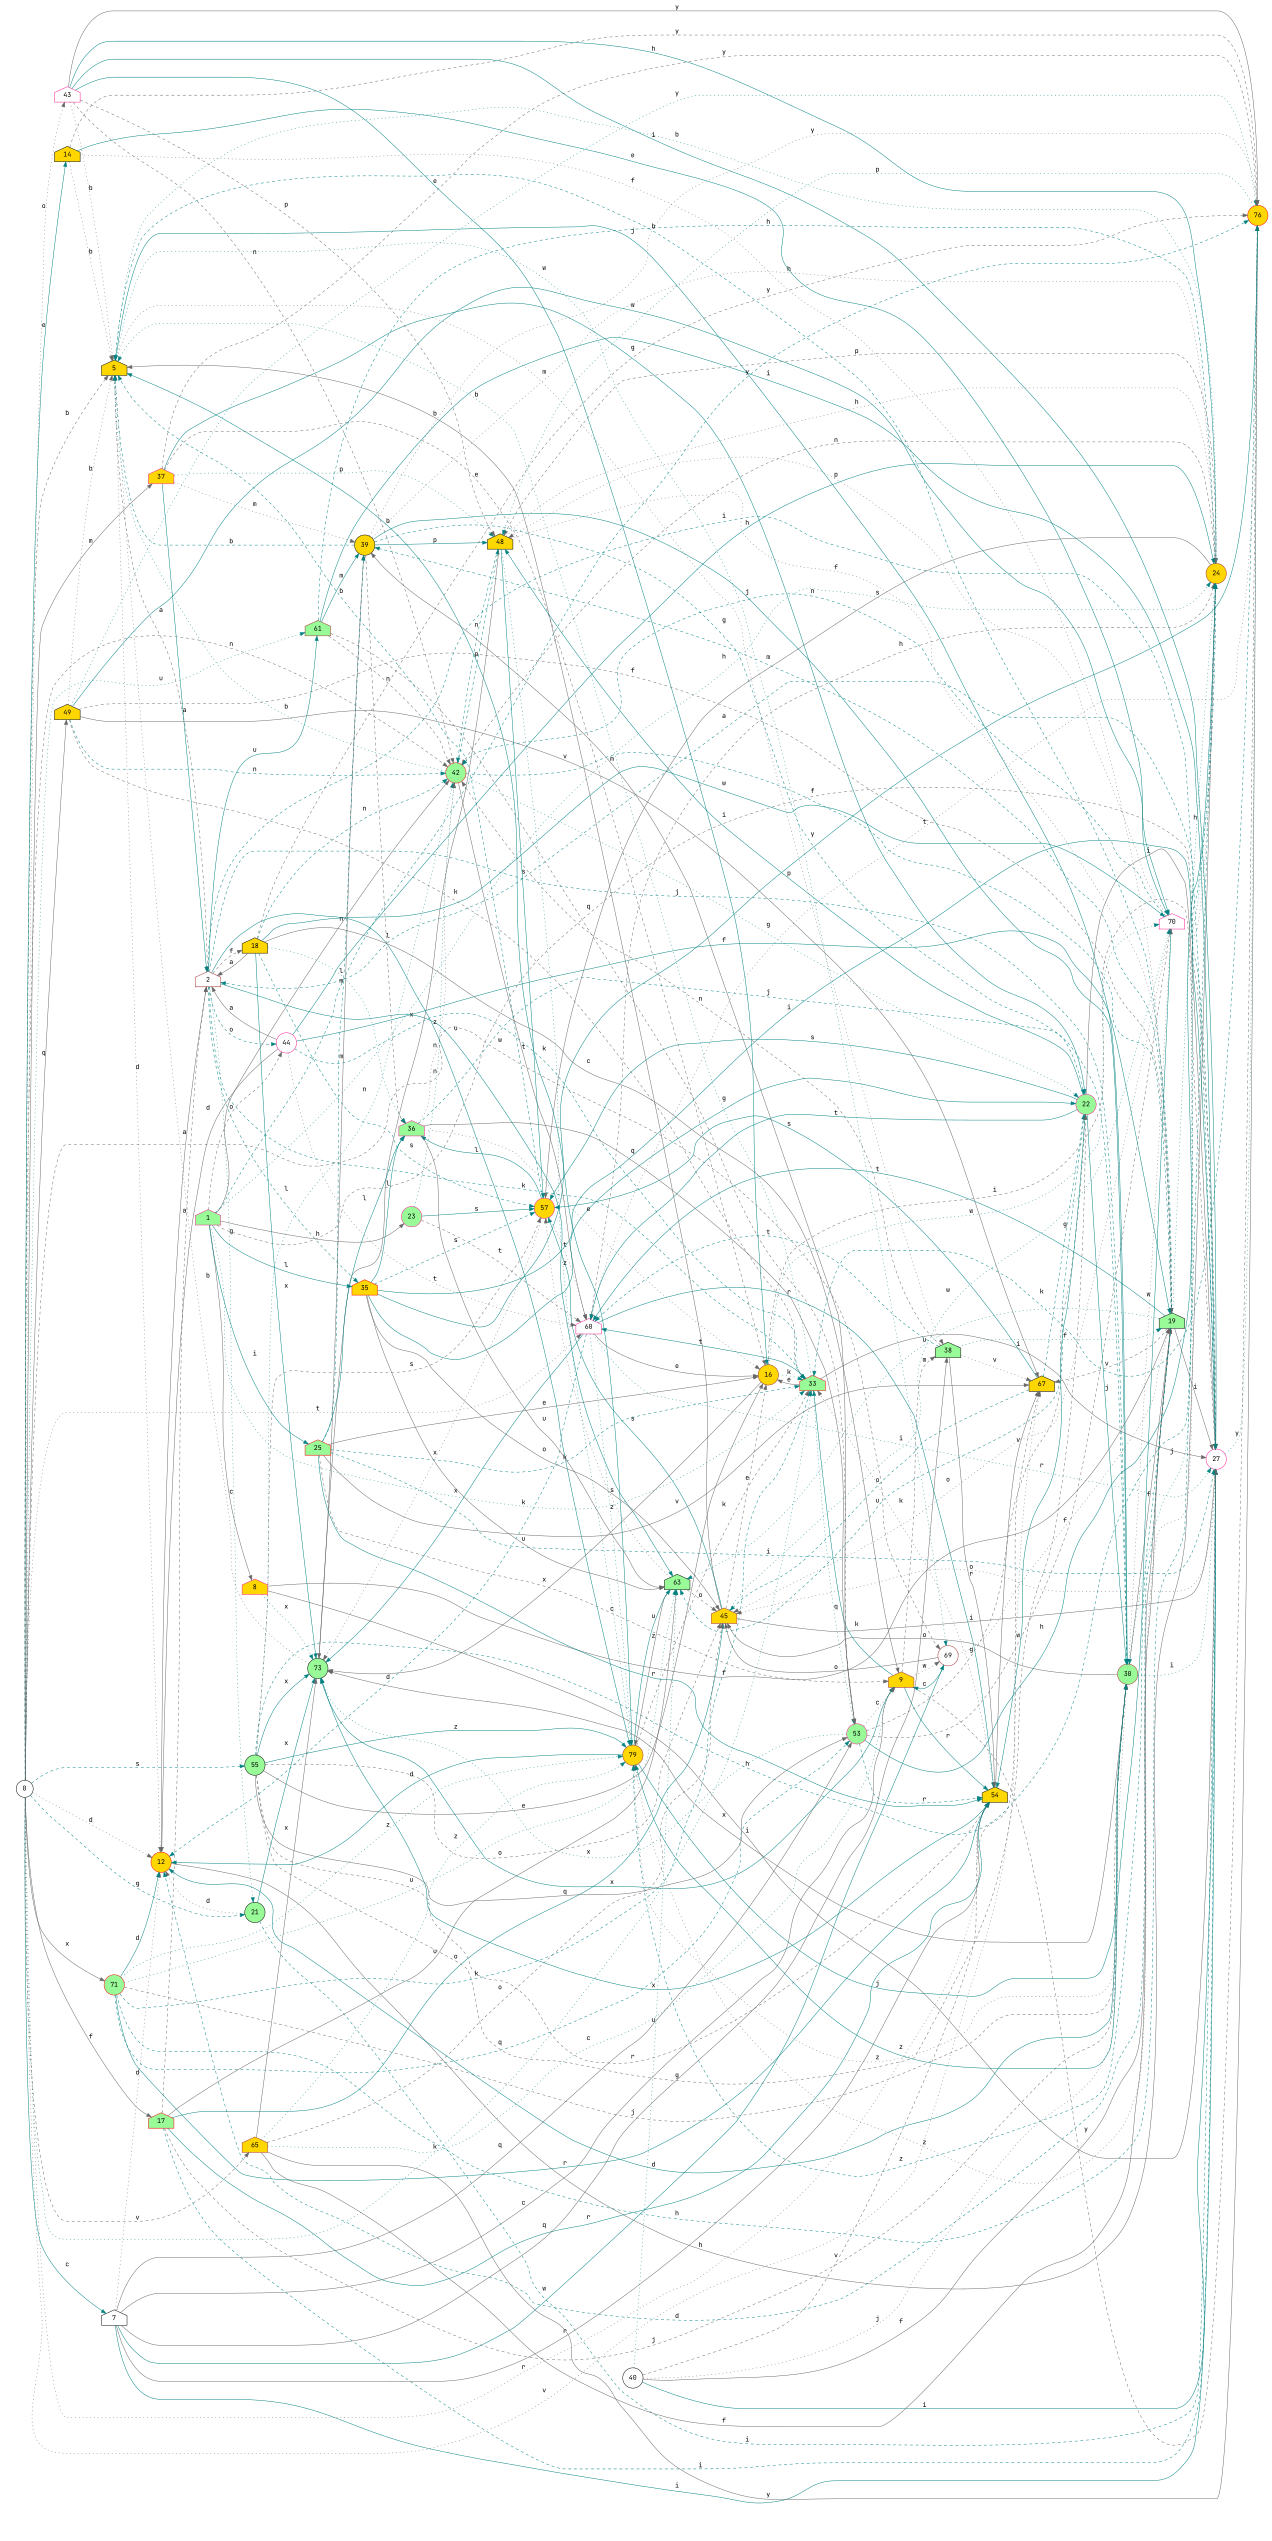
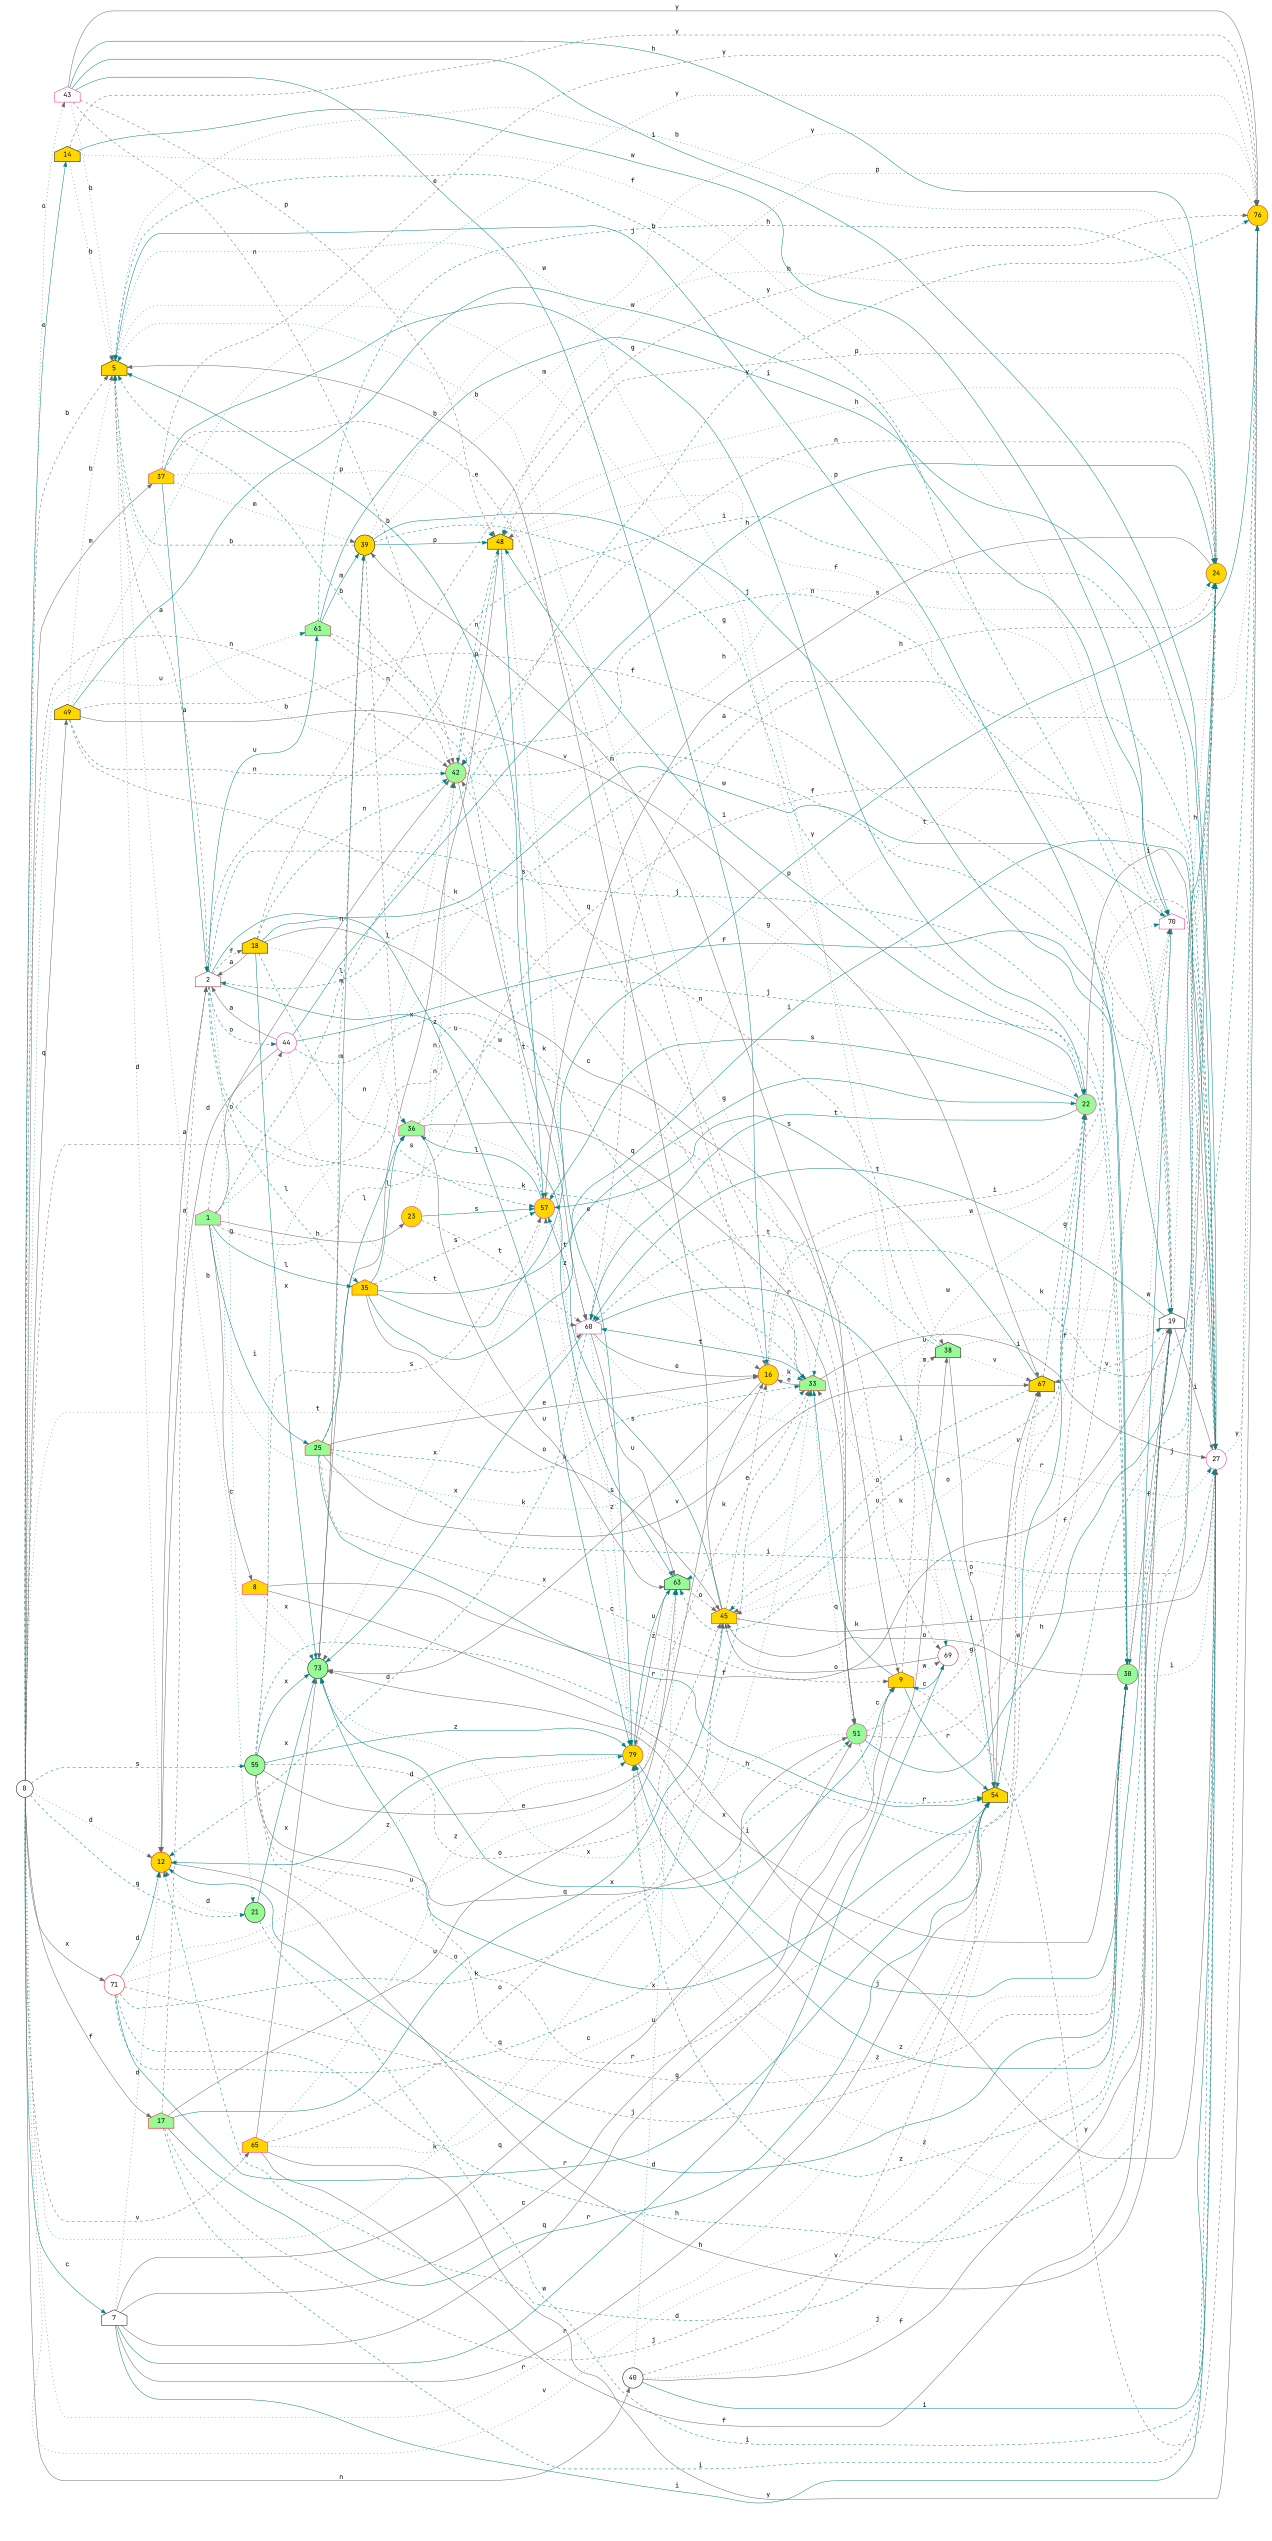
edge "14" -> "70": label "e" -> "w"
edge "19" -> "39": removed, label "m"
node "23": fillcolor palegreen -> gold
node "19": fillcolor palegreen -> white
edge "22" -> "30": removed, label "j"
edge "35" -> "63": now "60" -> "63"
node "53": label "53" -> "51"
node "71": fillcolor palegreen -> white
node "65": color brown -> deeppink
edge "0" -> "40": added, label "n"
